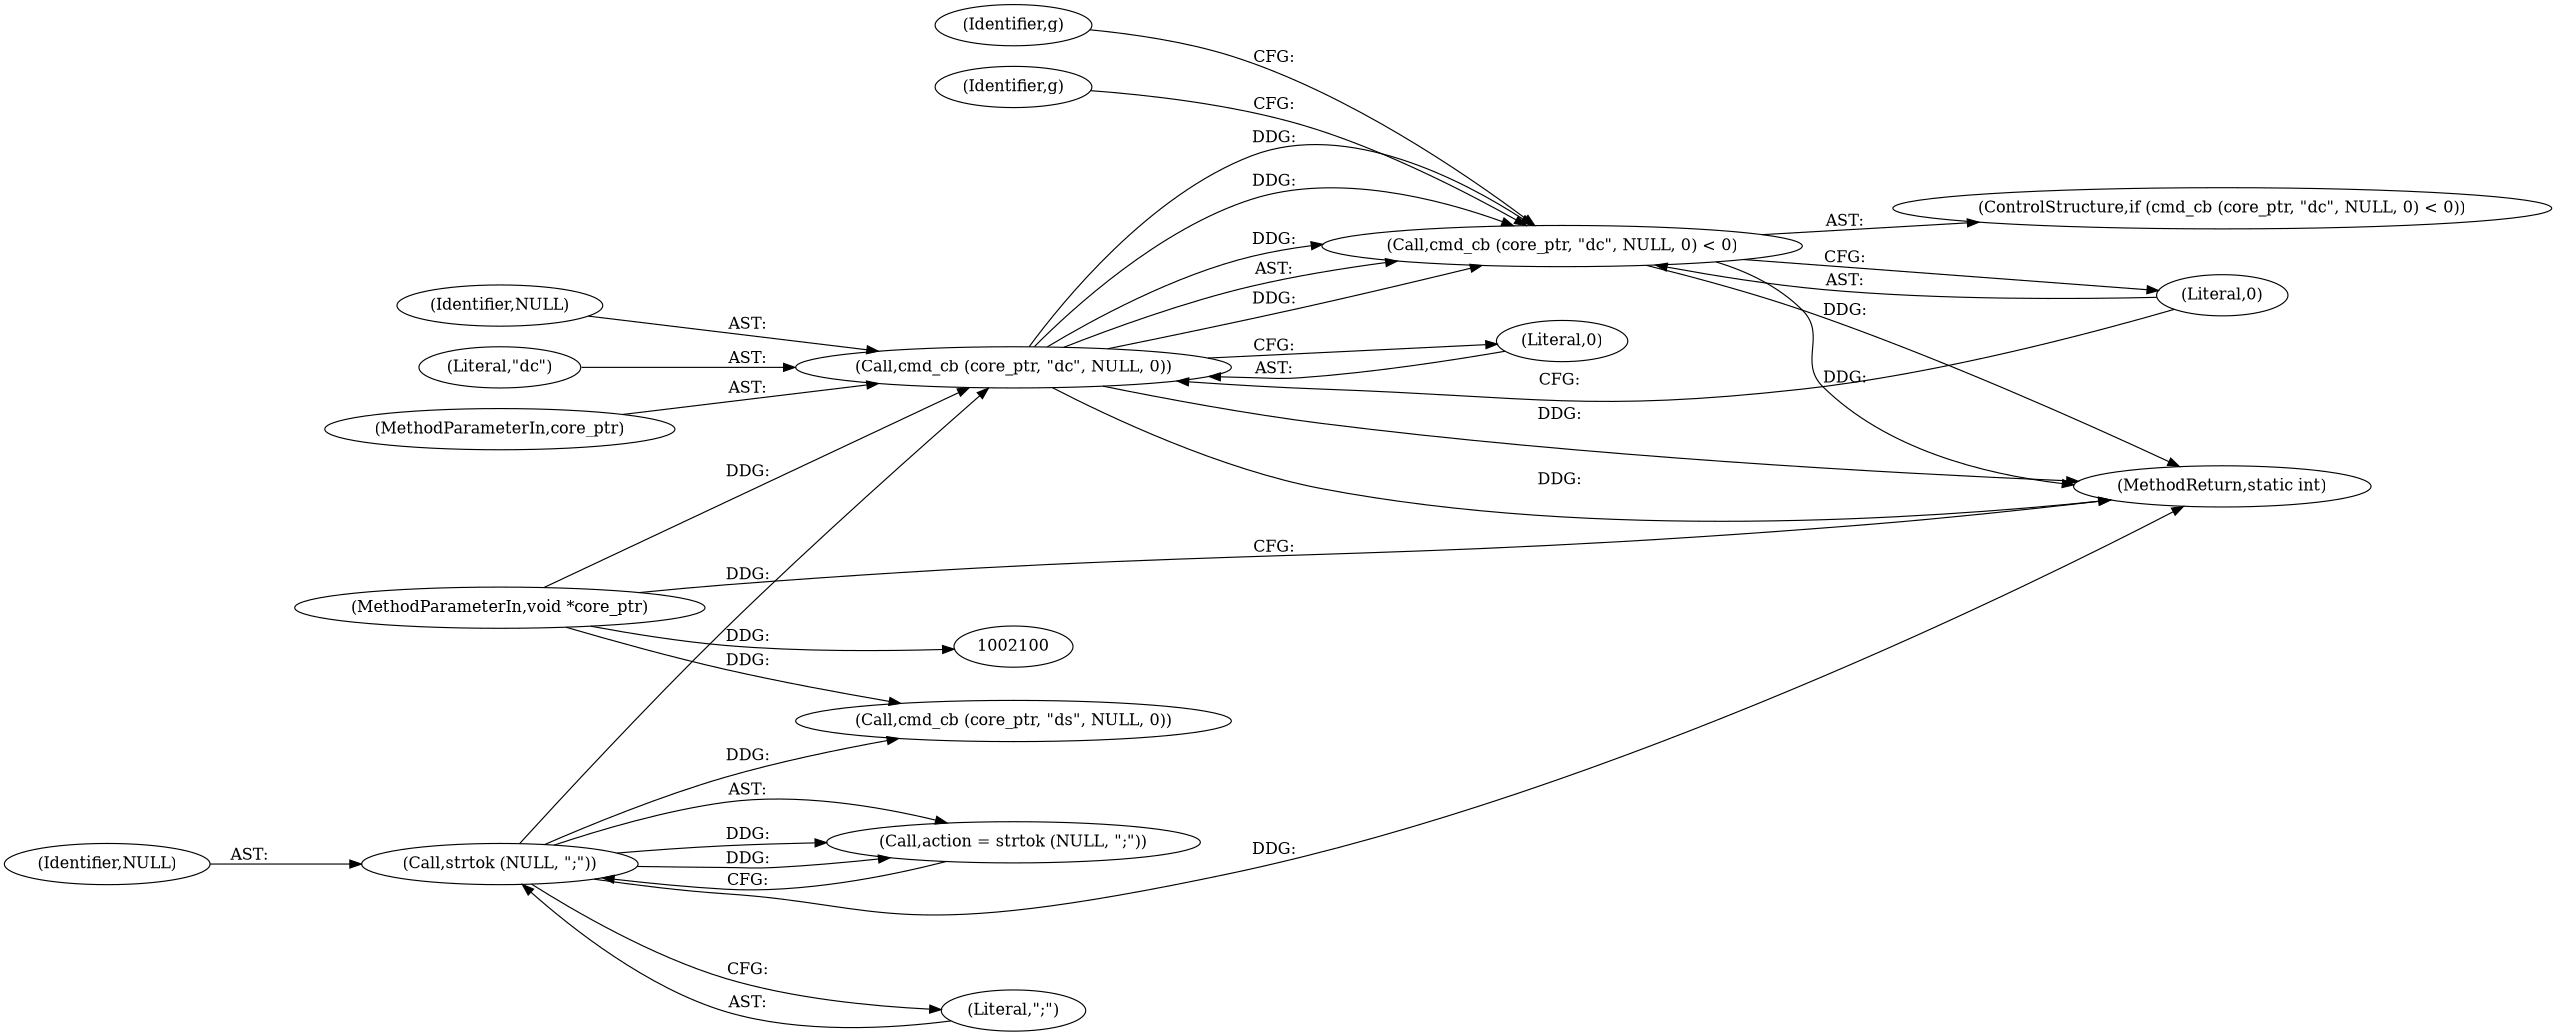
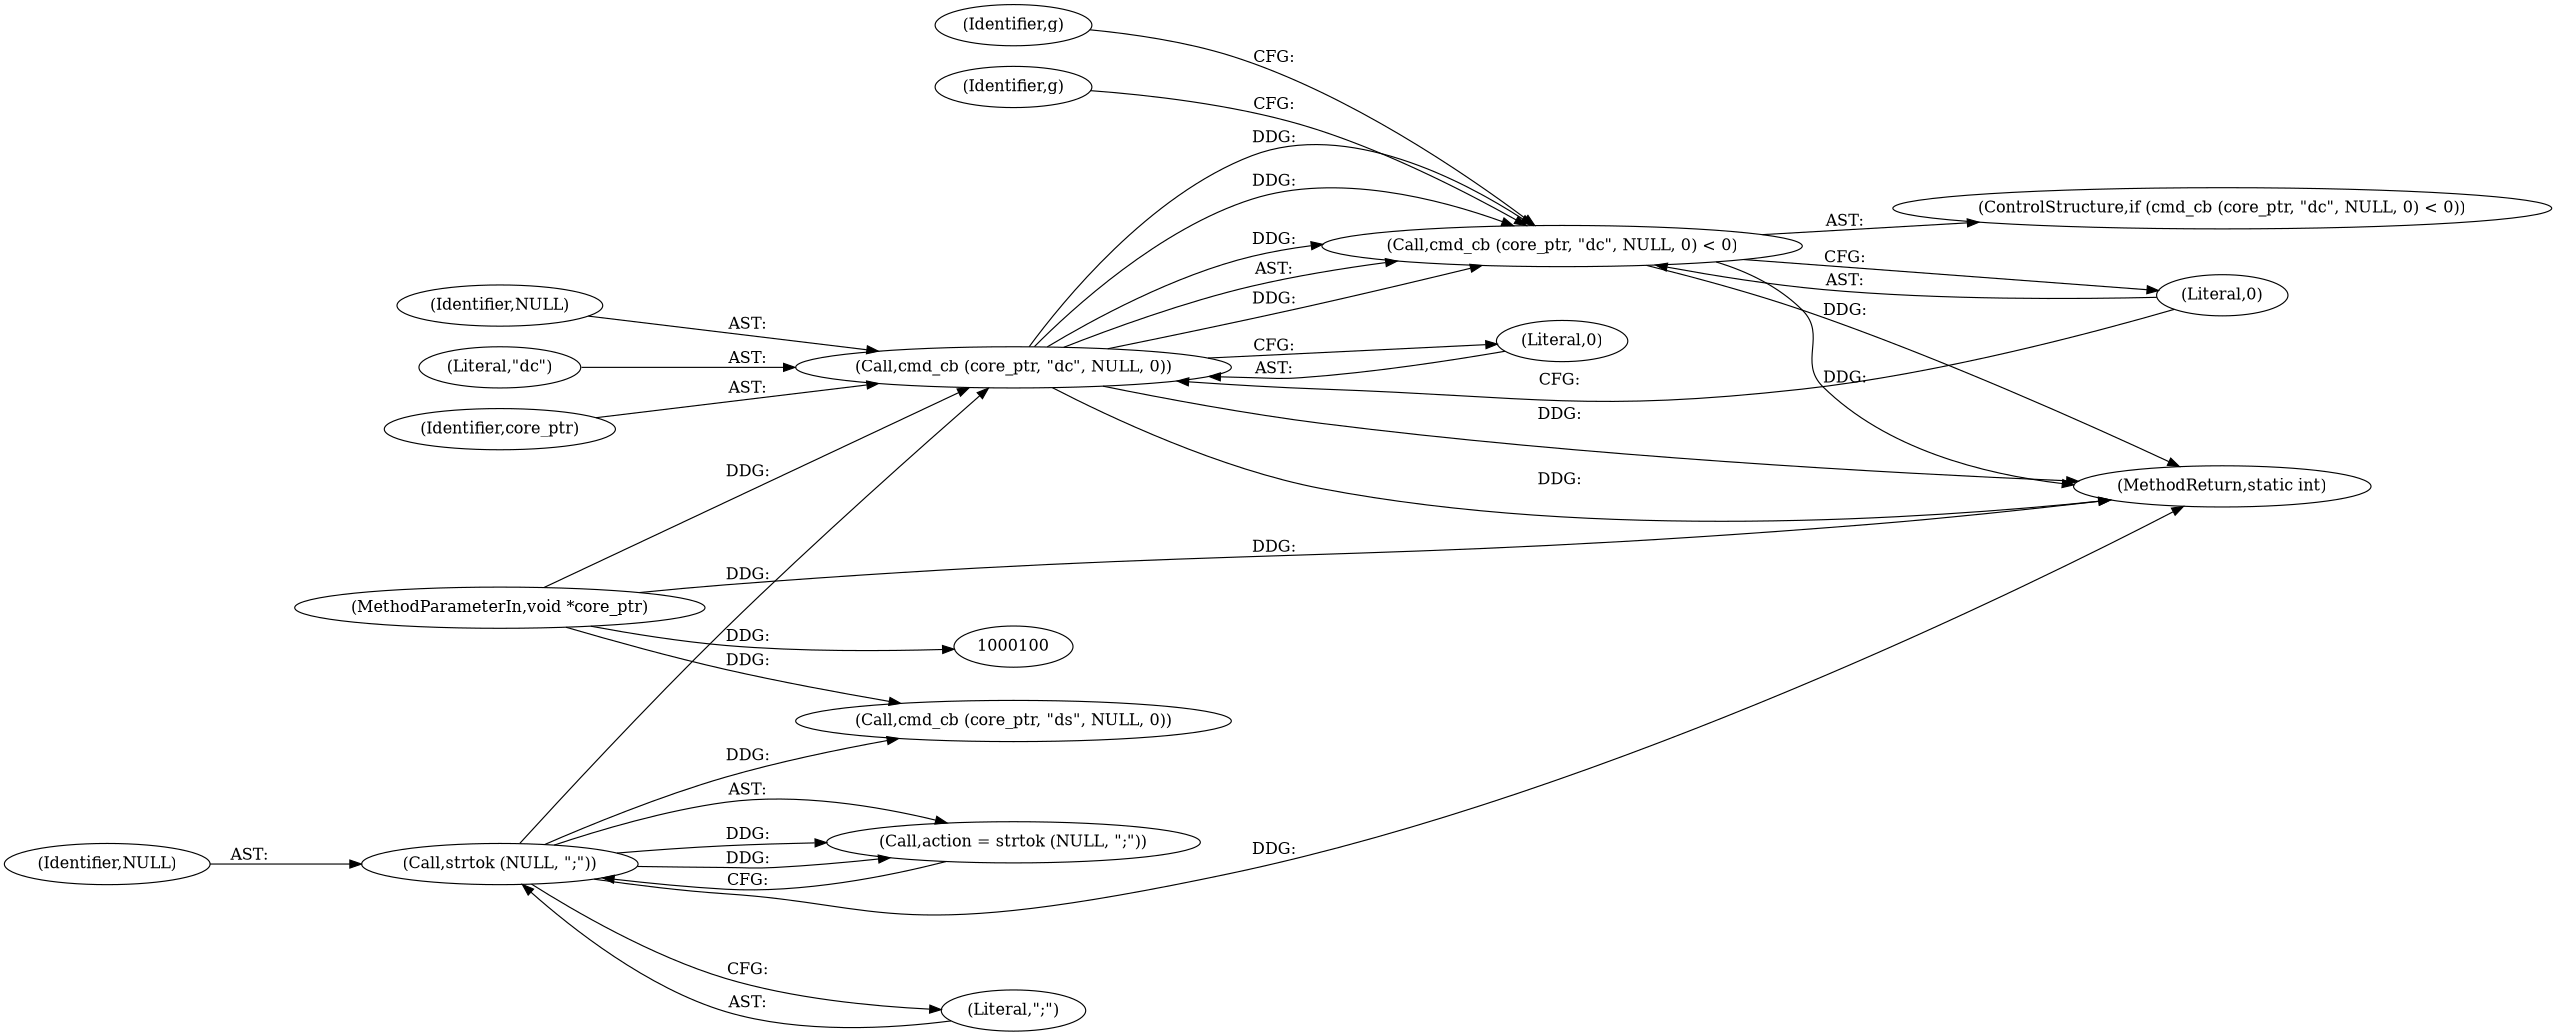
node "(MethodParameterIn,core_ptr)": label "(MethodParameterIn,core_ptr)" -> "(Identifier,core_ptr)"
edge "(MethodParameterIn,void *core_ptr)" -> "(MethodReturn,static int)": label "CFG: " -> "DDG: "
node "1002100": label "1002100" -> "1000100"
